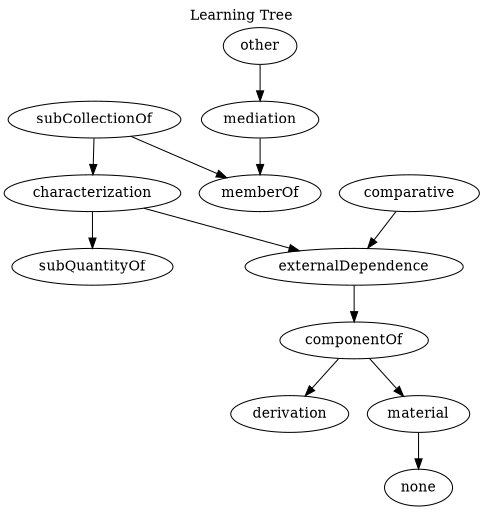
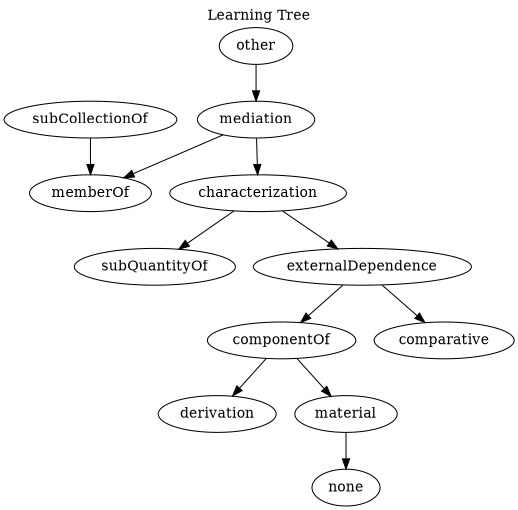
edge "subCollectionOf" -> "characterization": now "mediation" -> "characterization"
edge "comparative" -> "externalDependence": reversed
